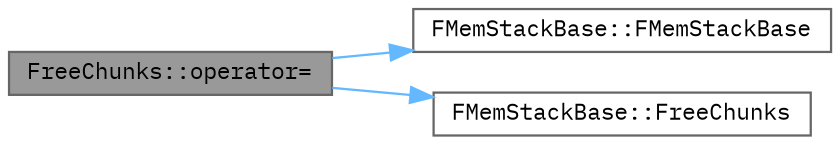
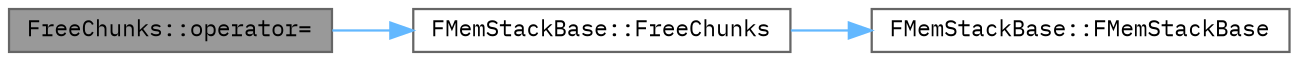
edge "FreeChunks::operator=" -> "FMemStackBase::FMemStackBase": now "FMemStackBase::FreeChunks" -> "FMemStackBase::FMemStackBase"
